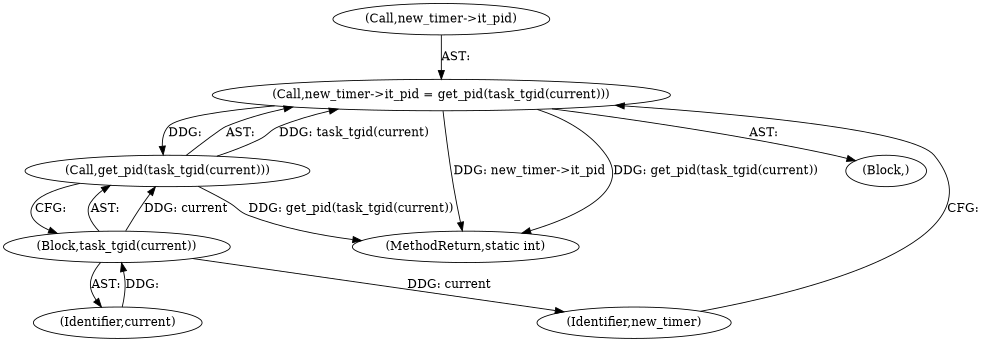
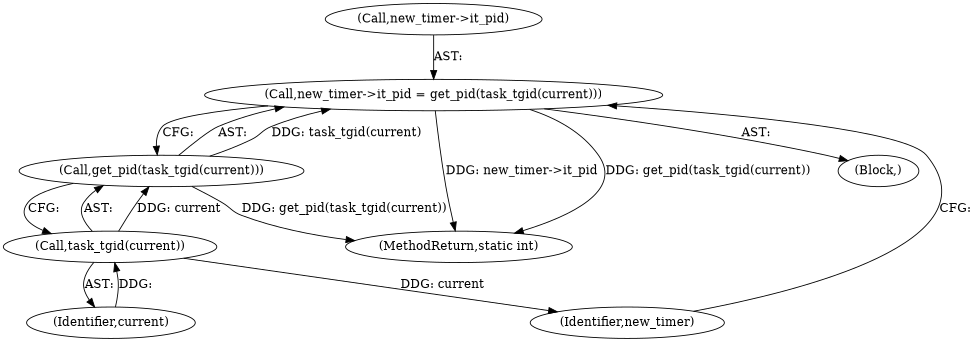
edge "(Call,new_timer->it_pid = get_pid(task_tgid(current)))" -> "(Call,get_pid(task_tgid(current)))": label "DDG: " -> "CFG: "
node "(Block,task_tgid(current))": label "(Block,task_tgid(current))" -> "(Call,task_tgid(current))"
